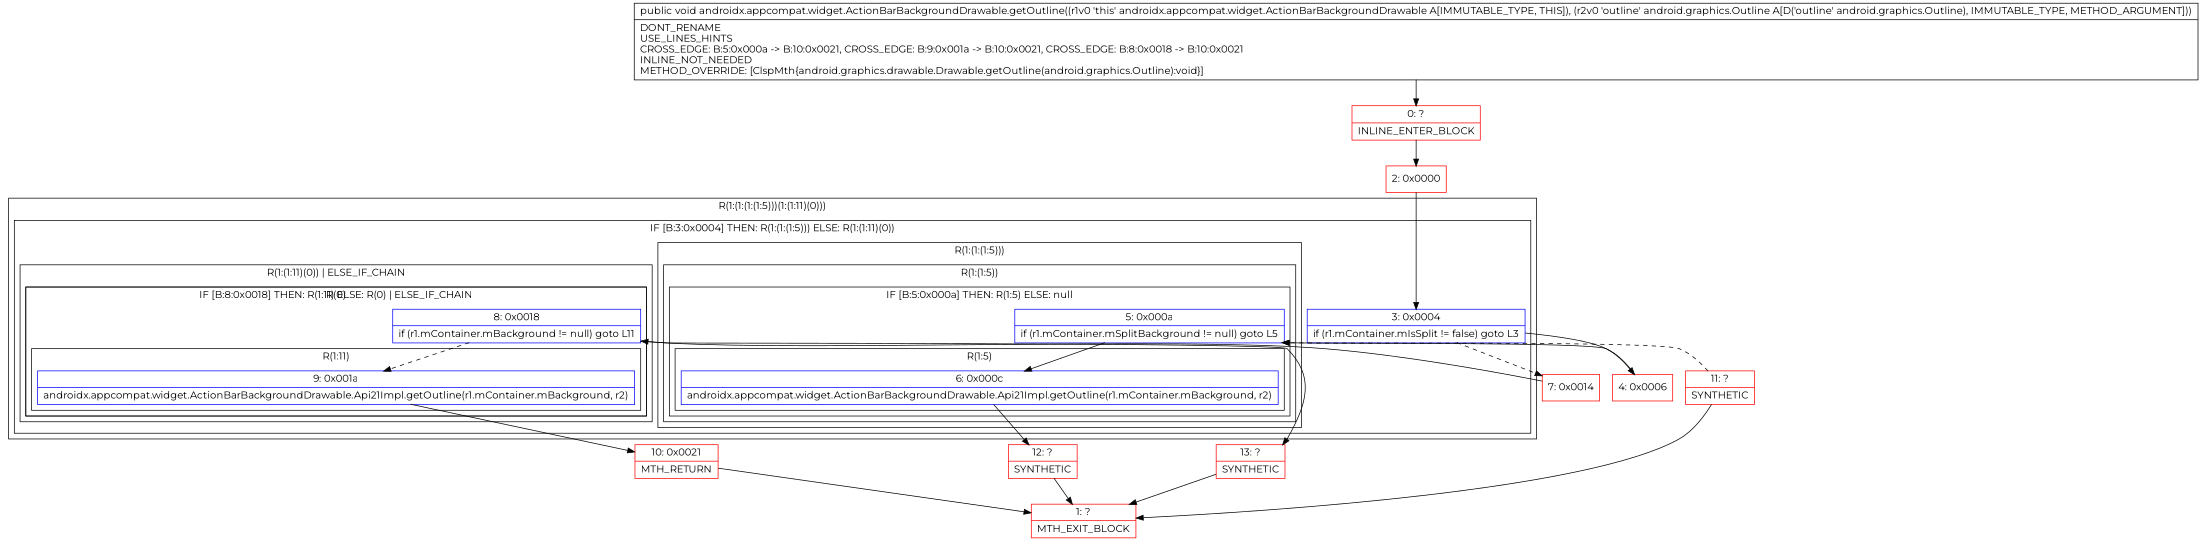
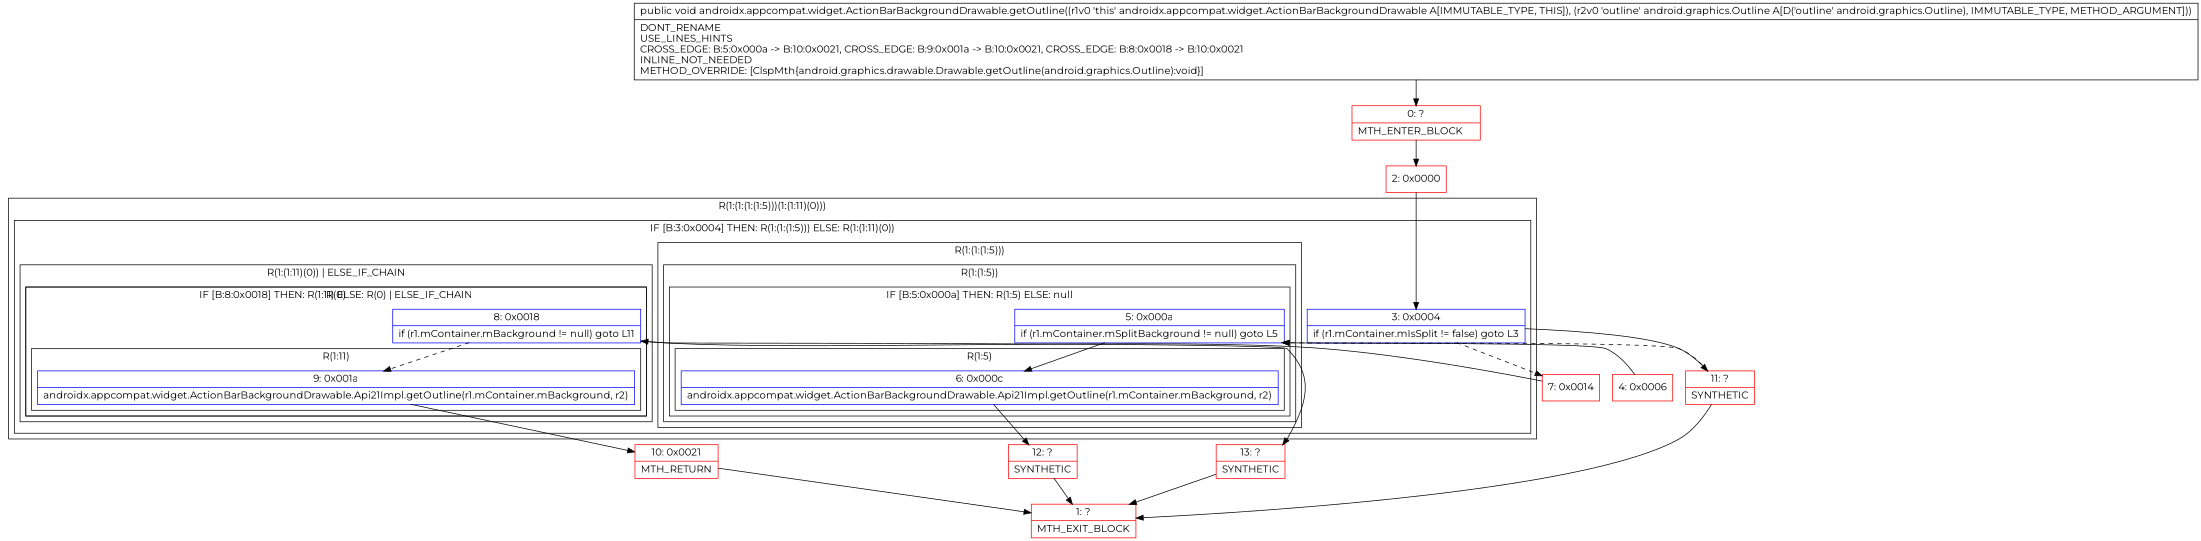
node "0: ?": text "INLINE_ENTER_BLOCK" -> "MTH_ENTER_BLOCK"
edge "3: 0x0004" -> "4: 0x0006": now "3: 0x0004" -> "11: ?"
